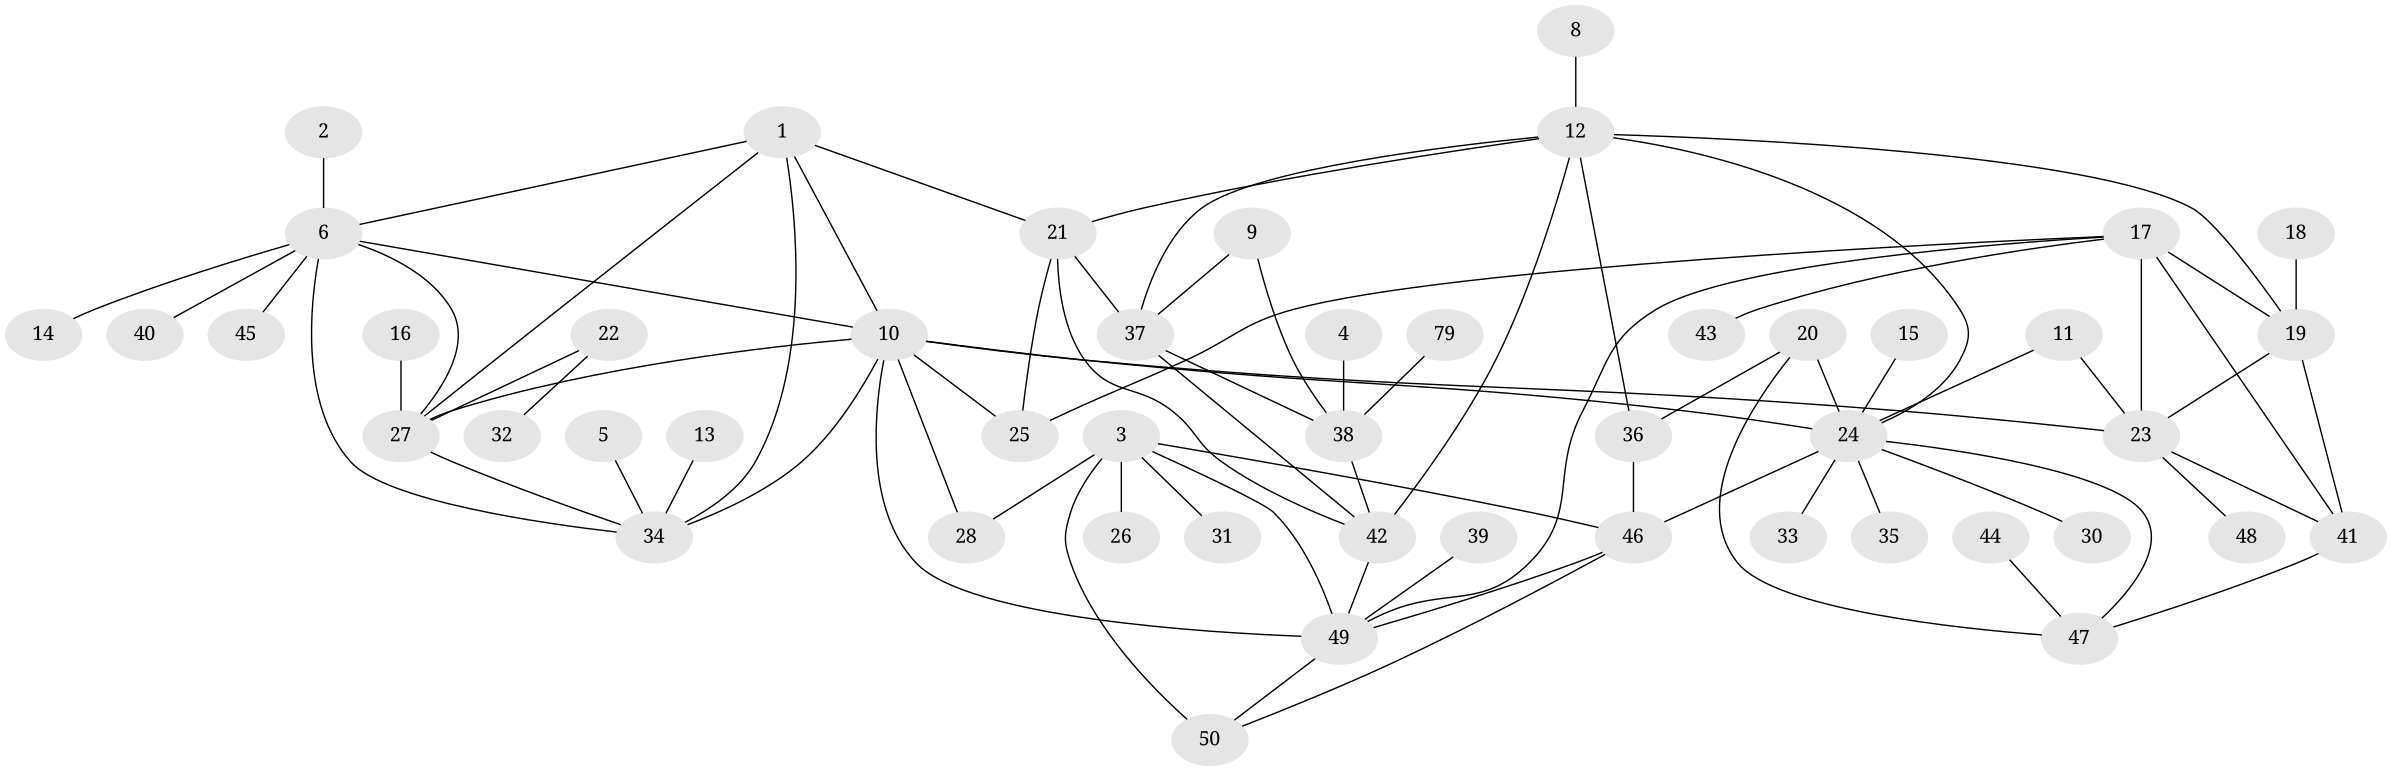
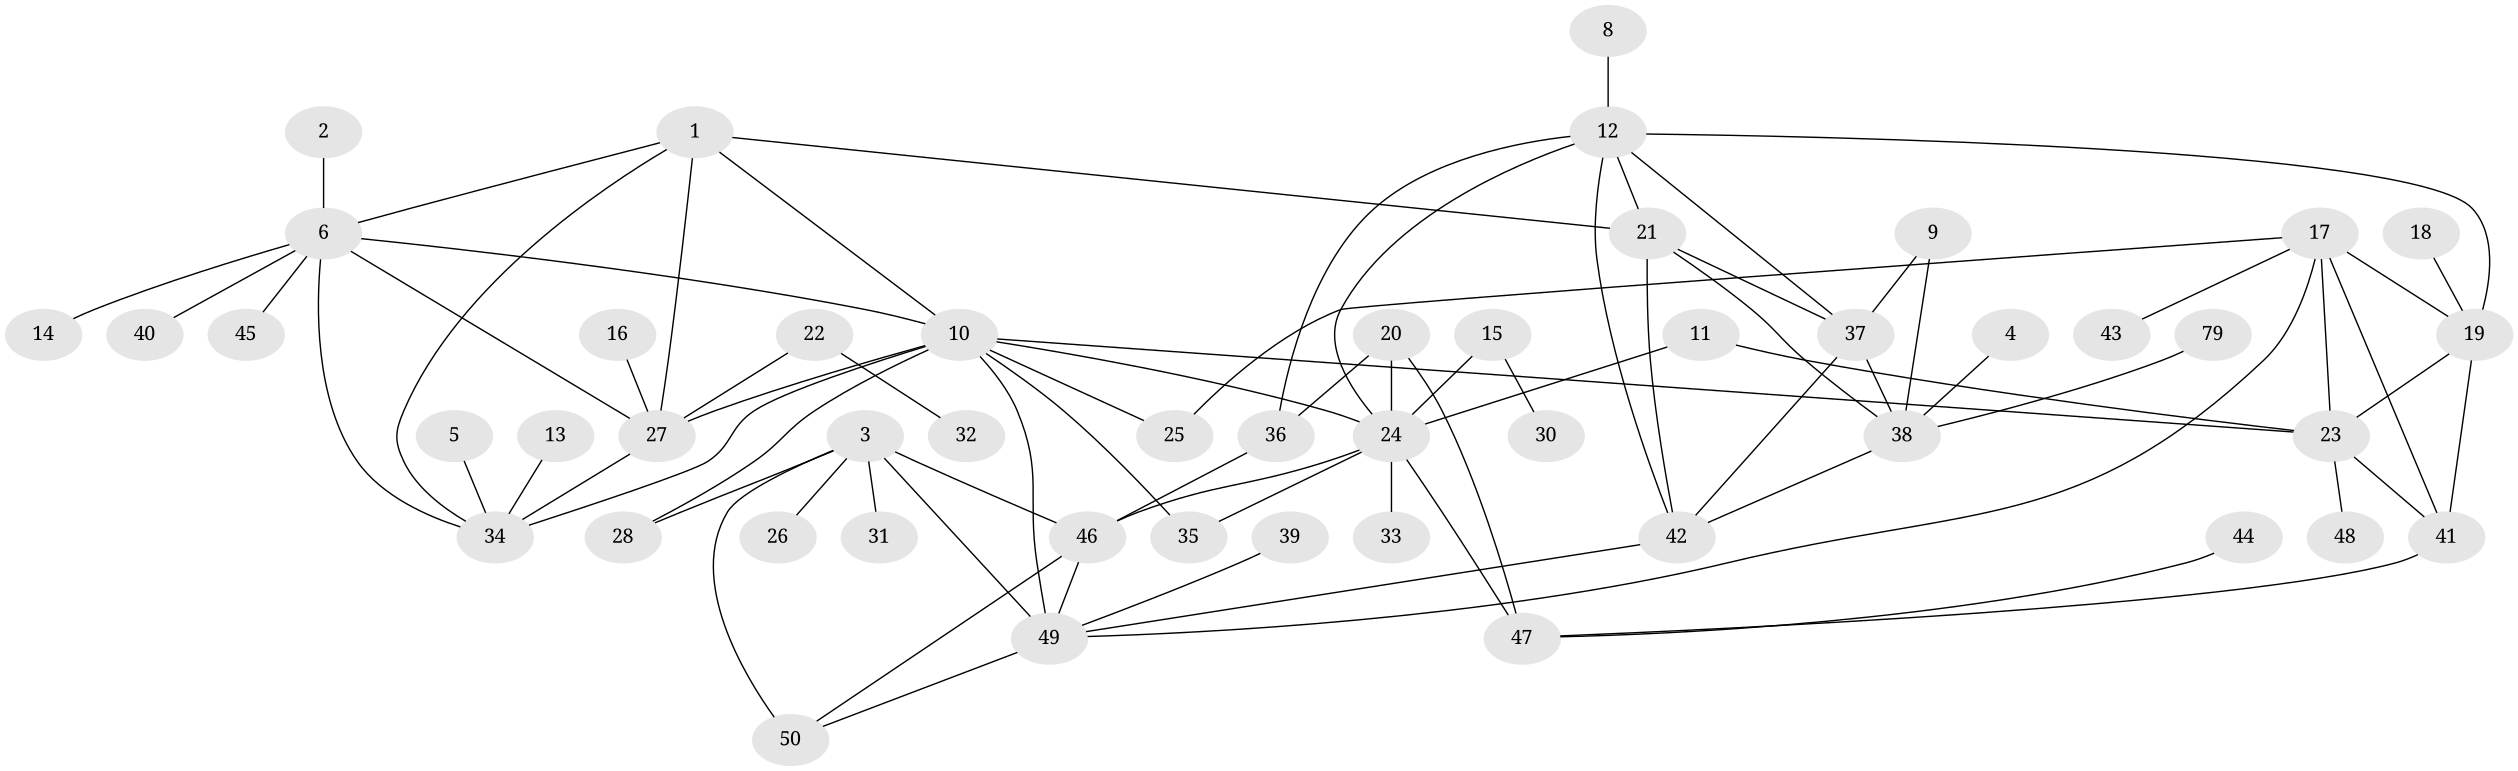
edge "21" -- "25": now "21" -- "38"
edge "10" -- "35": added
edge "24" -- "30": now "15" -- "30"
